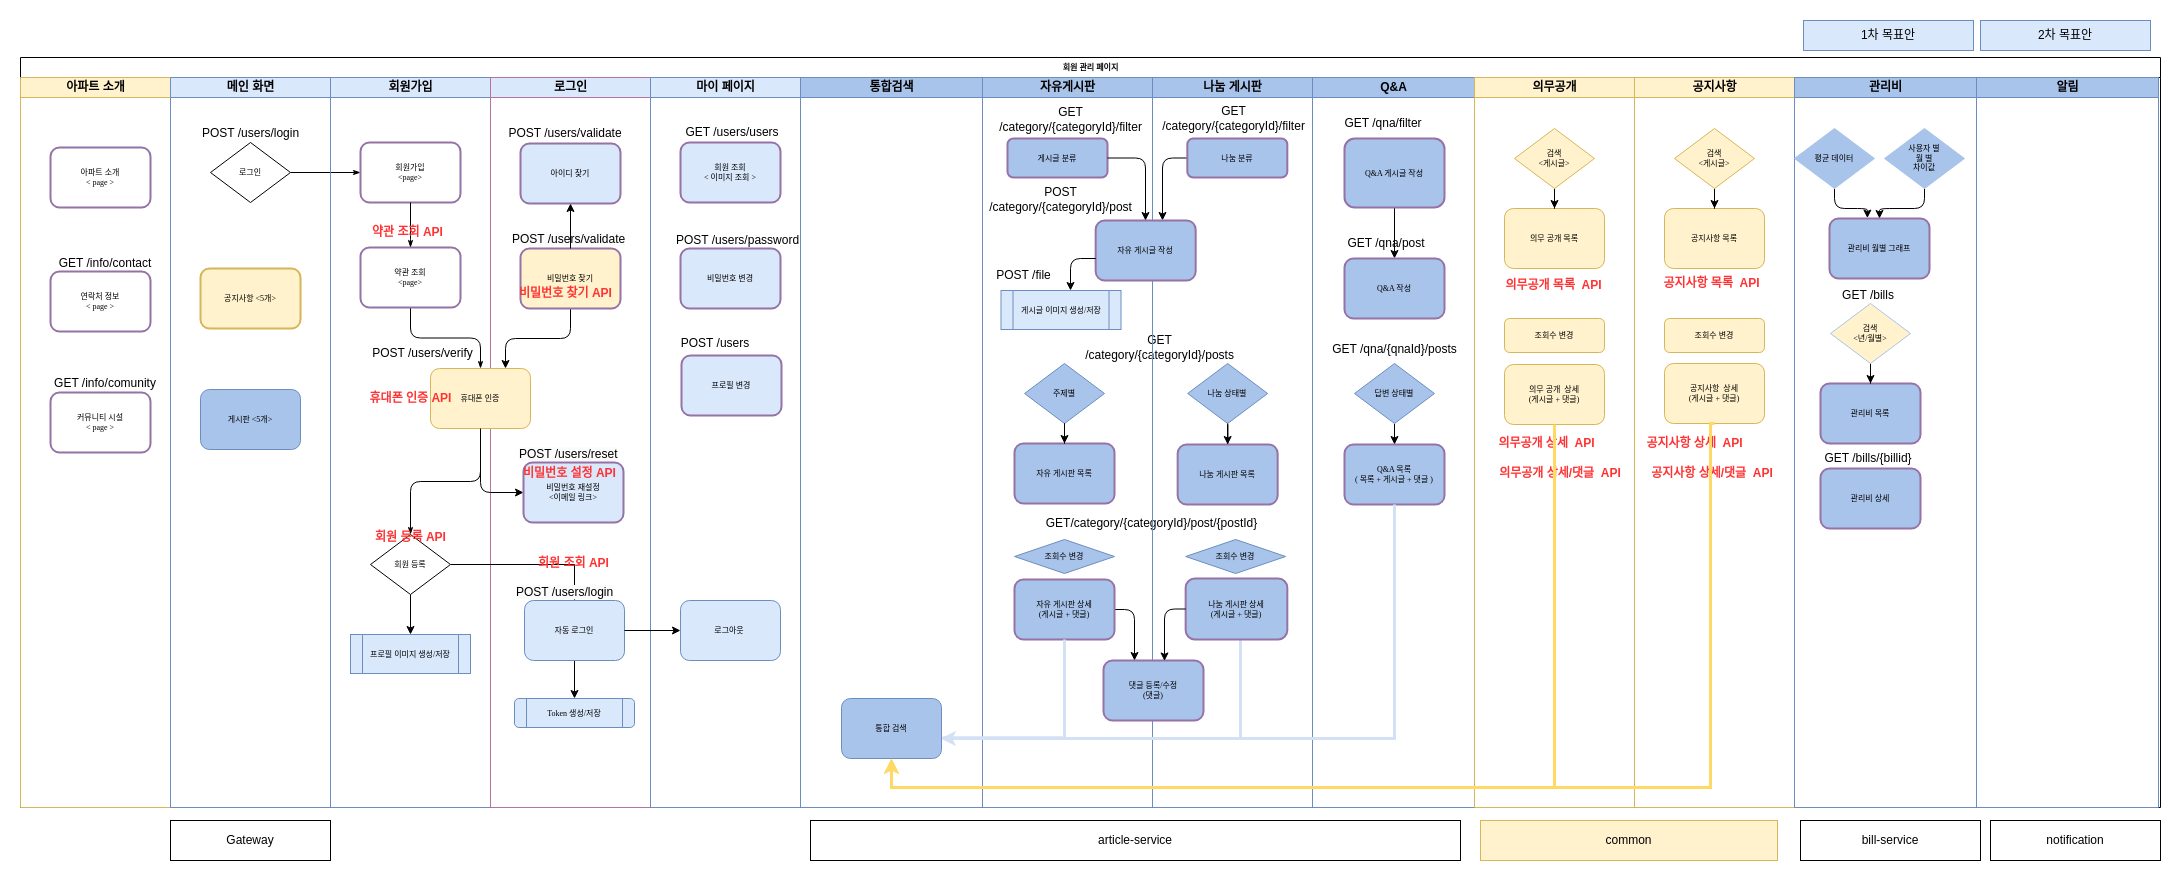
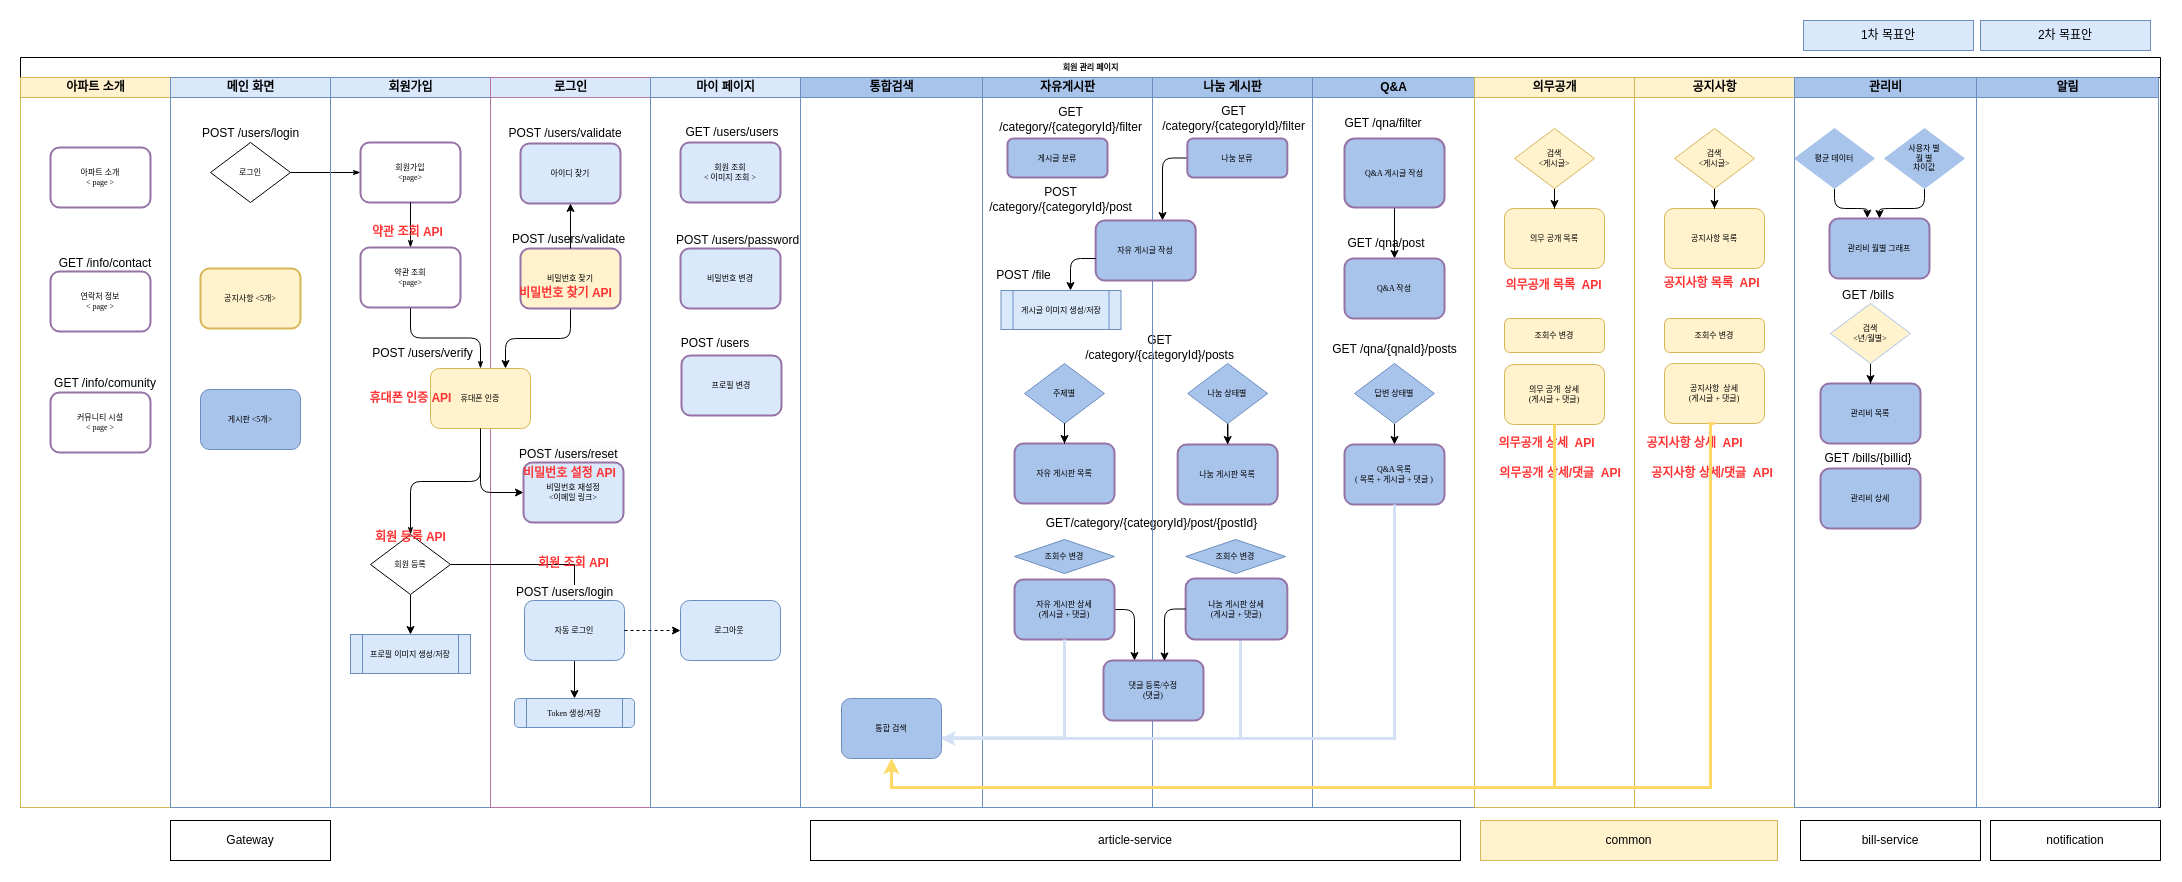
edge "게시글 분류" -> "자유 게시글 작성": removed
edge "자동 로그인" -> "로그아웃": style solid -> dashed
